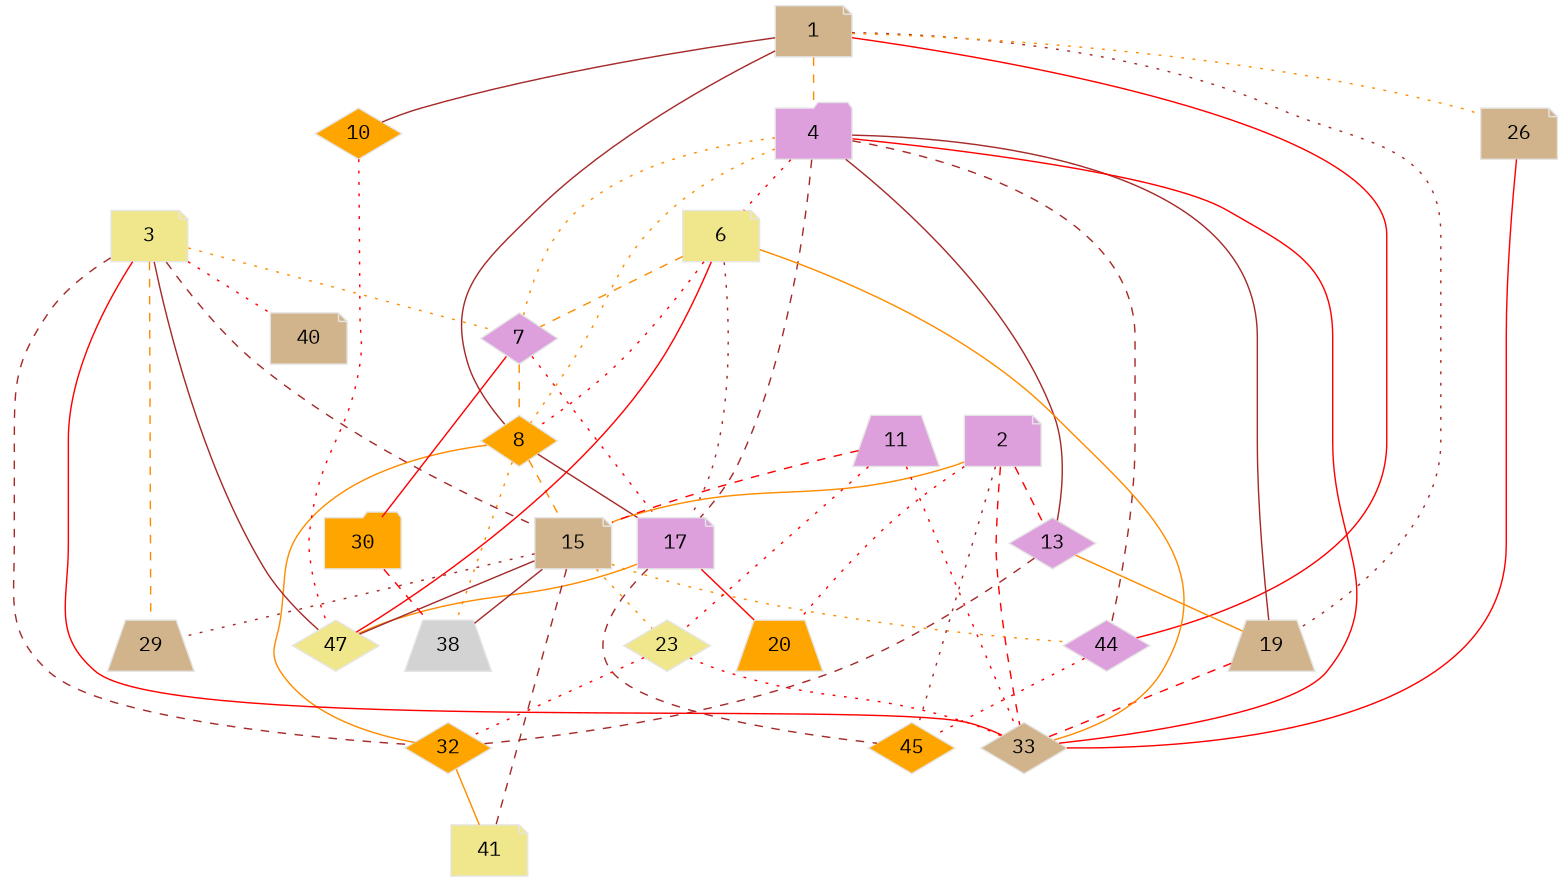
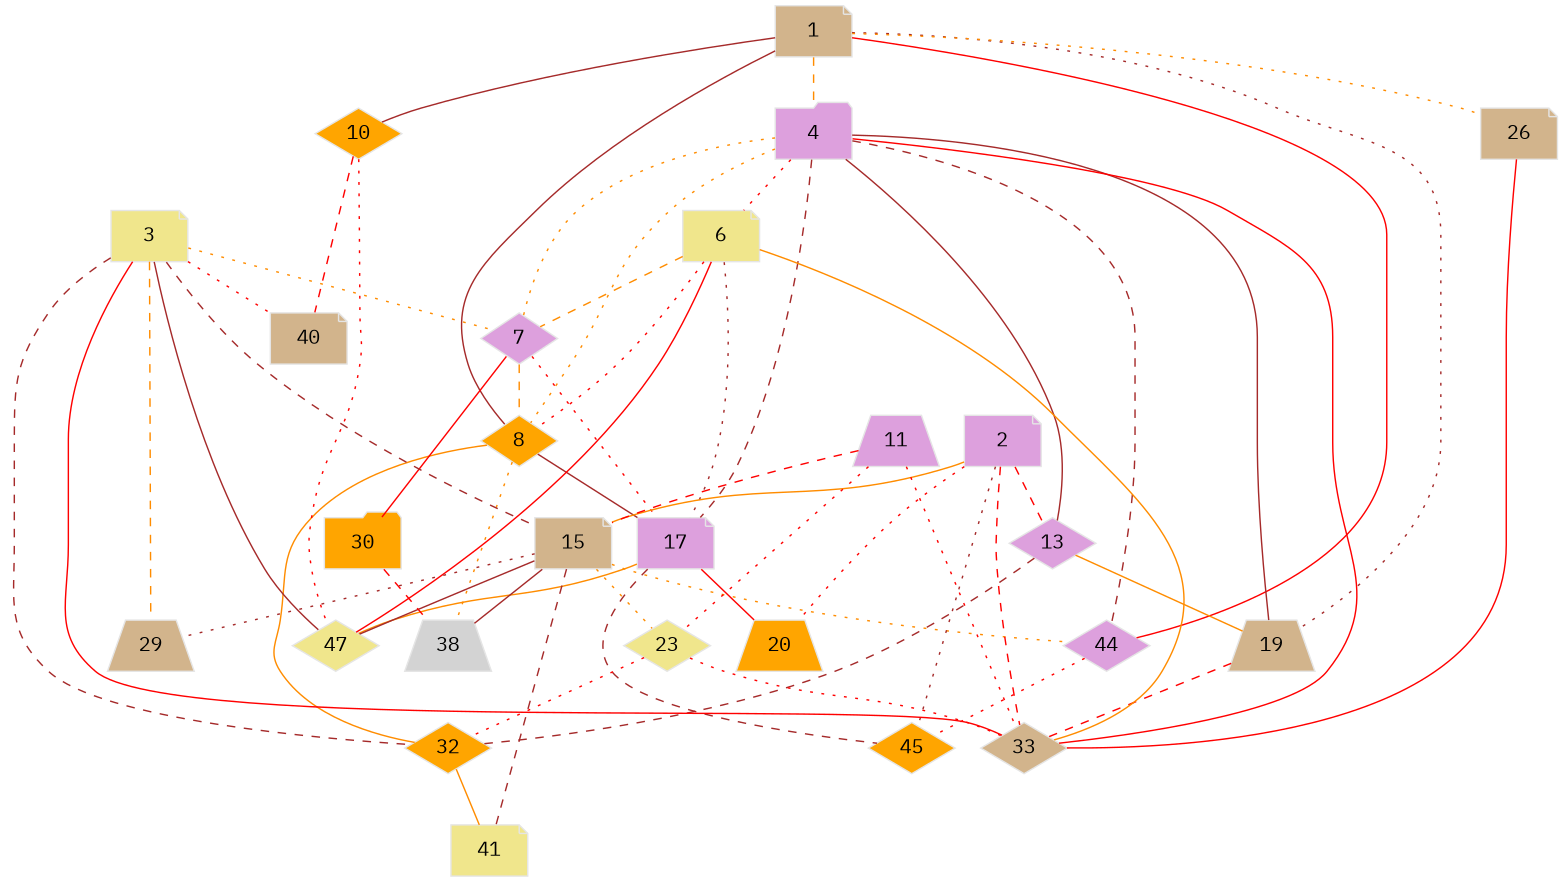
edge "10" -- "40": added
edge "8" -- "15": removed
